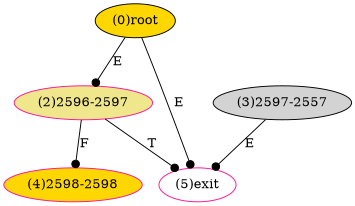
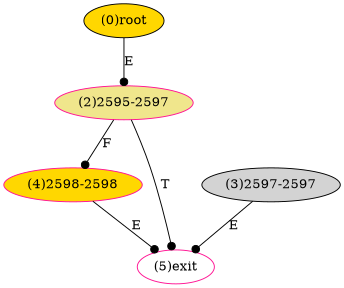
edge "(0)root" -> "(5)exit": now "(4)2598-2598" -> "(5)exit"
node "(2)2596-2597": label "(2)2596-2597" -> "(2)2595-2597"
node "(3)2597-2557": label "(3)2597-2557" -> "(3)2597-2597"
